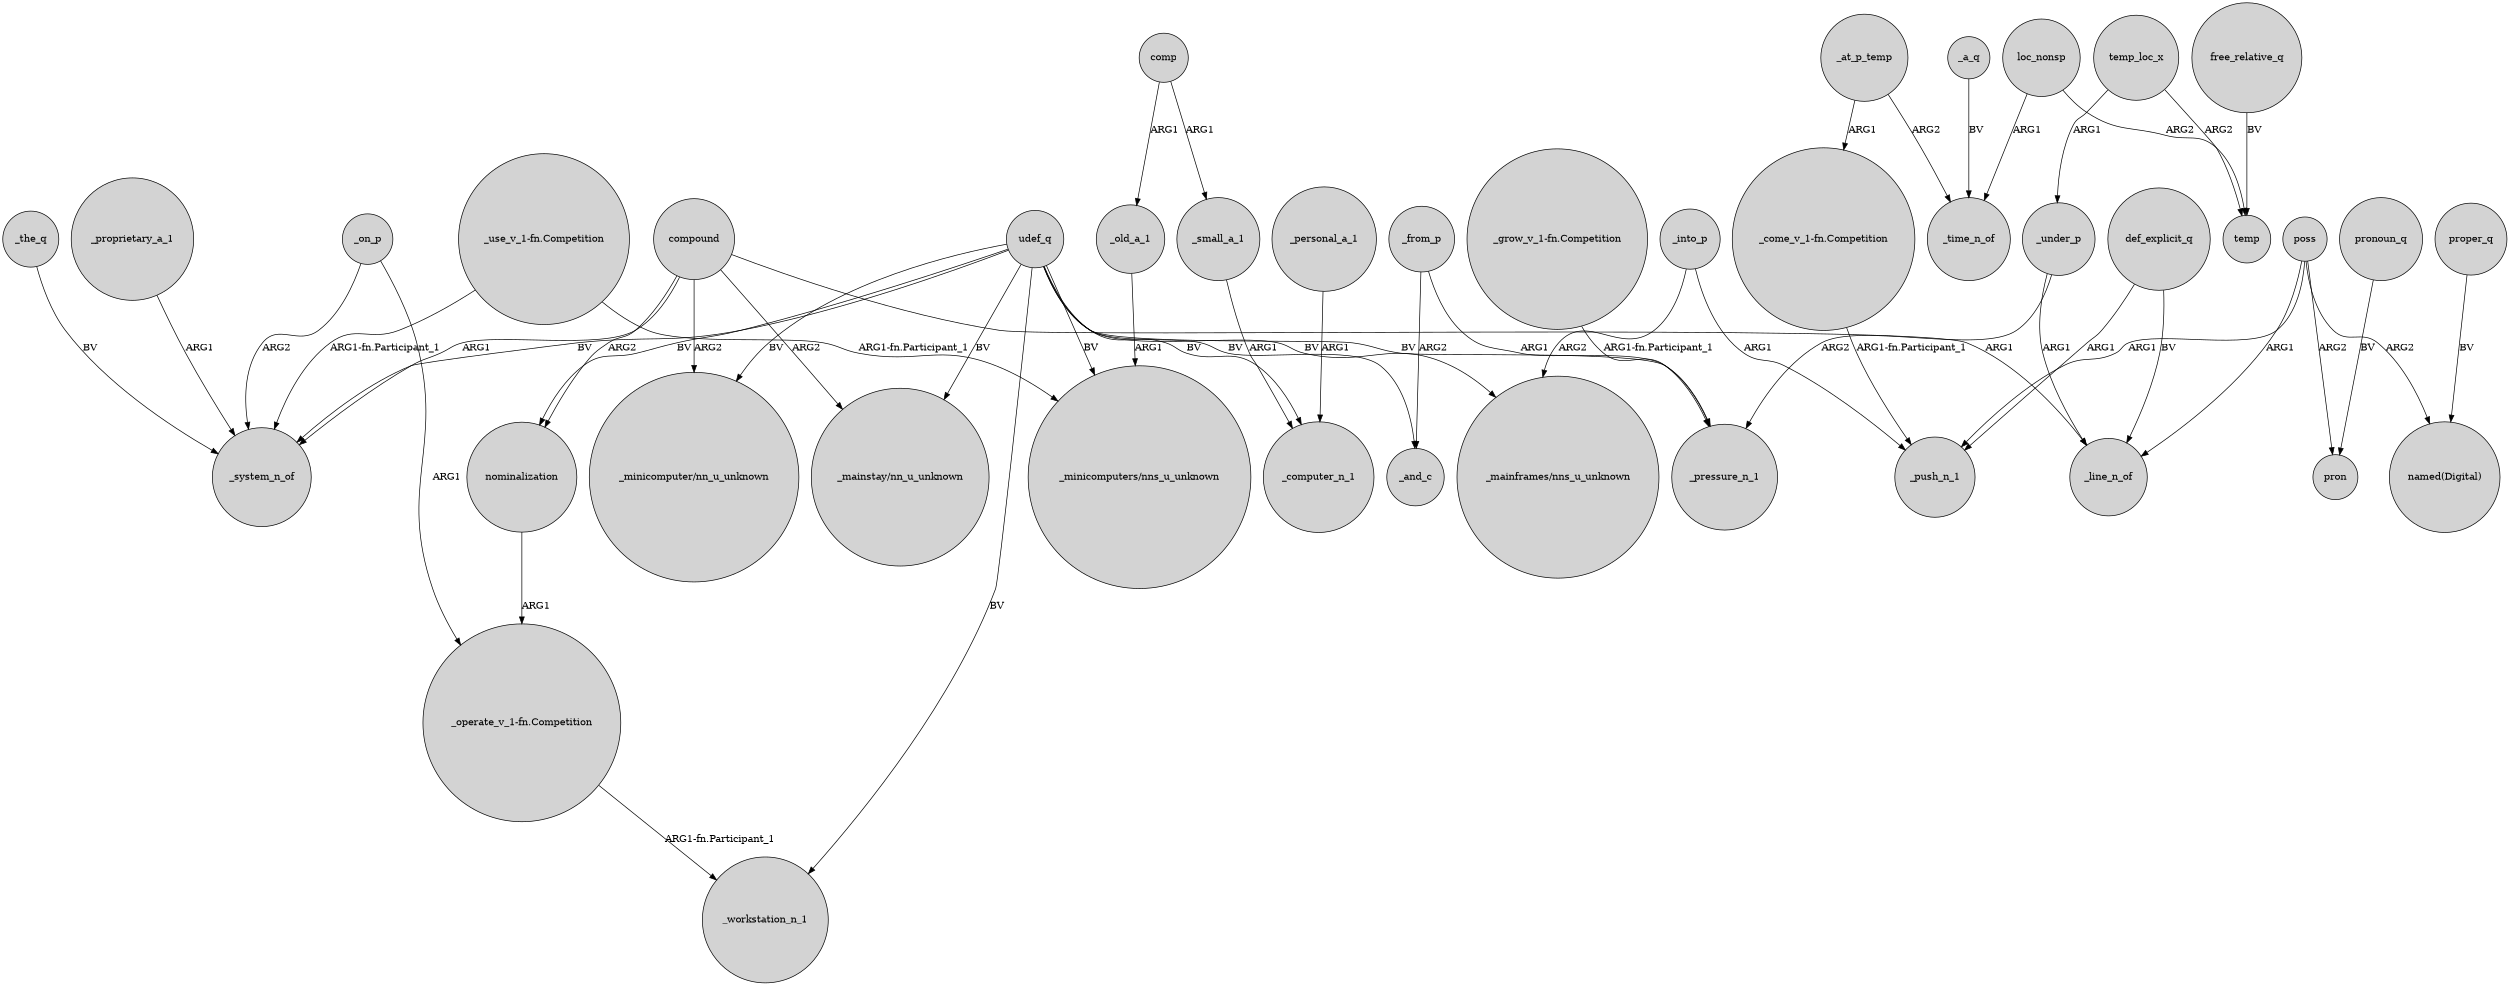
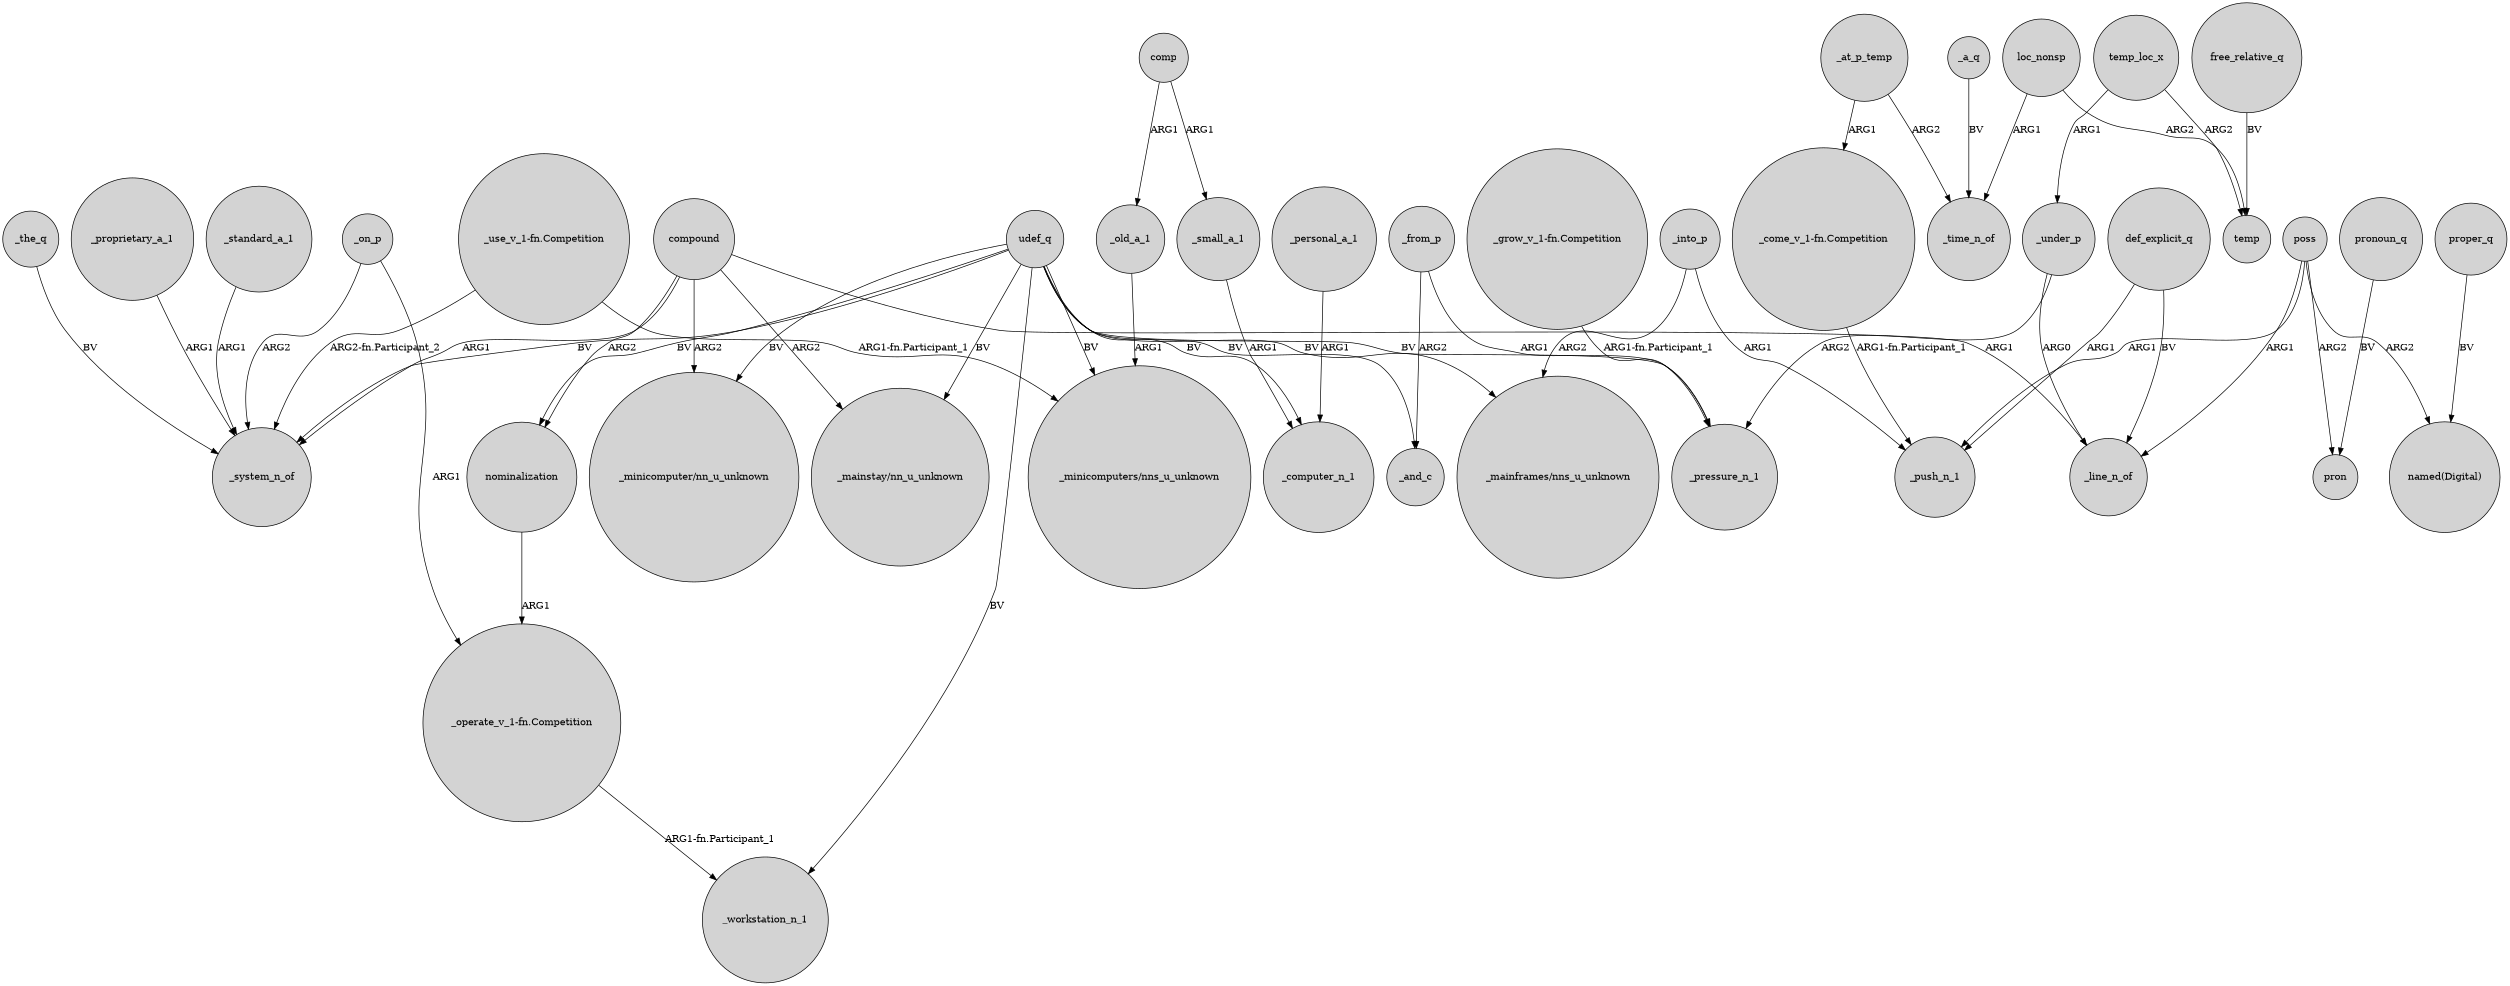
node "_standard_a_1": added
edge "_use_v_1-fn.Competition" -> "_system_n_of": label "ARG1-fn.Participant_1" -> "ARG2-fn.Participant_2"
edge "_under_p" -> "_line_n_of": label "ARG1" -> "ARG0"
